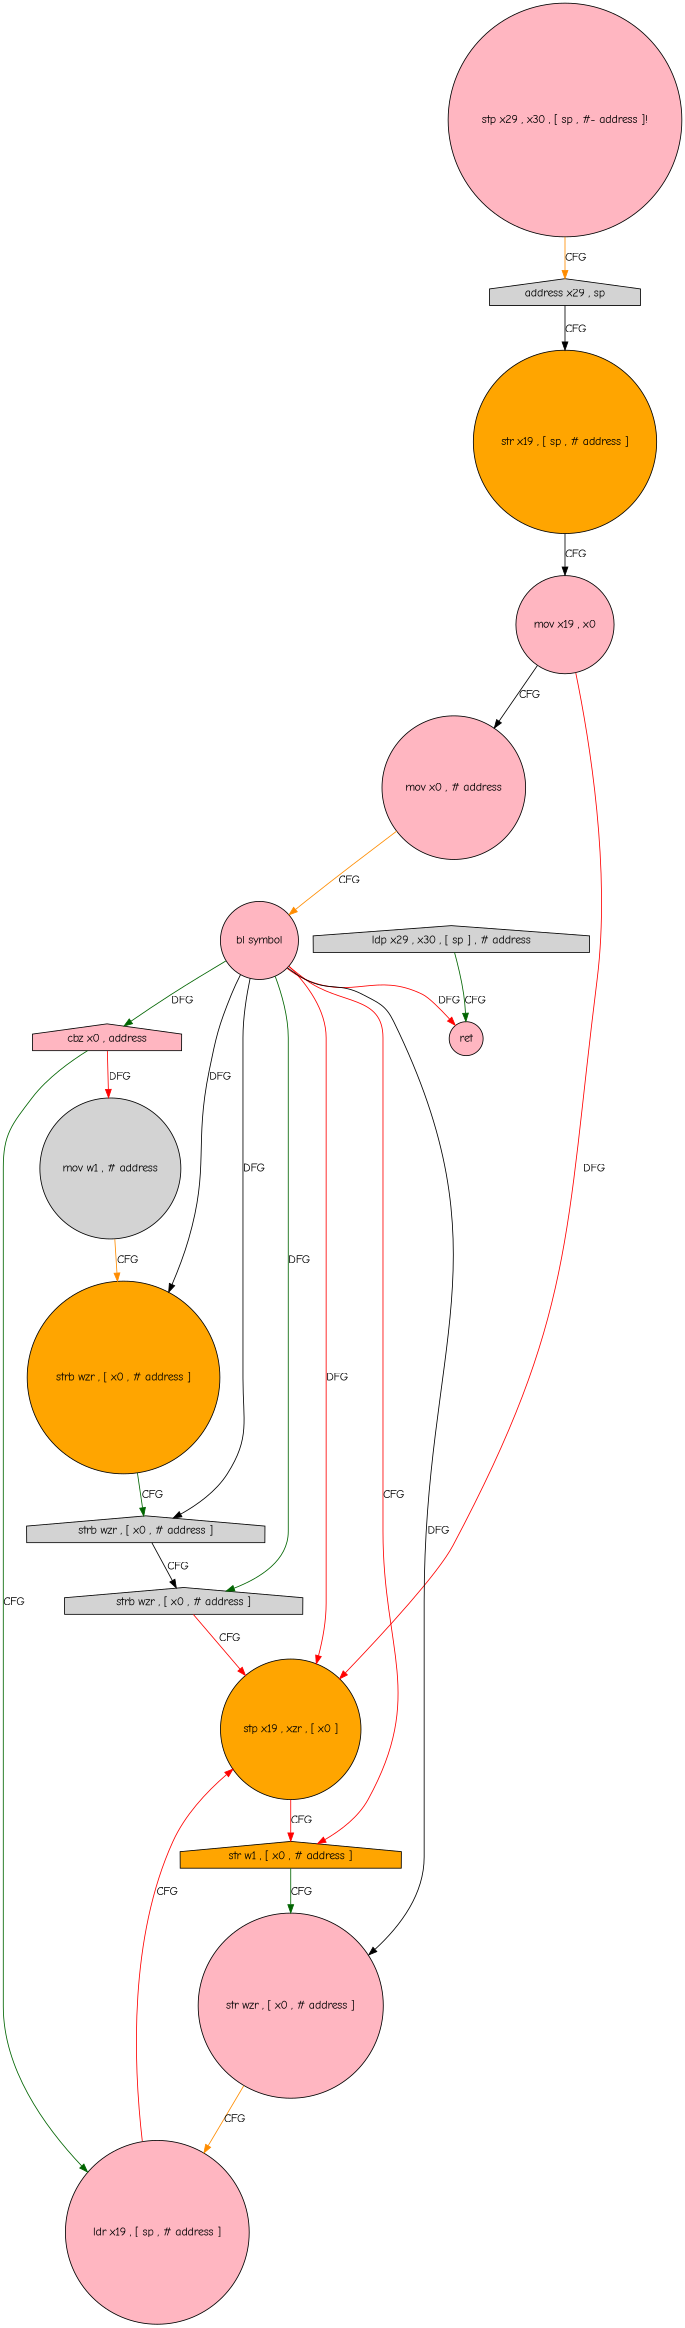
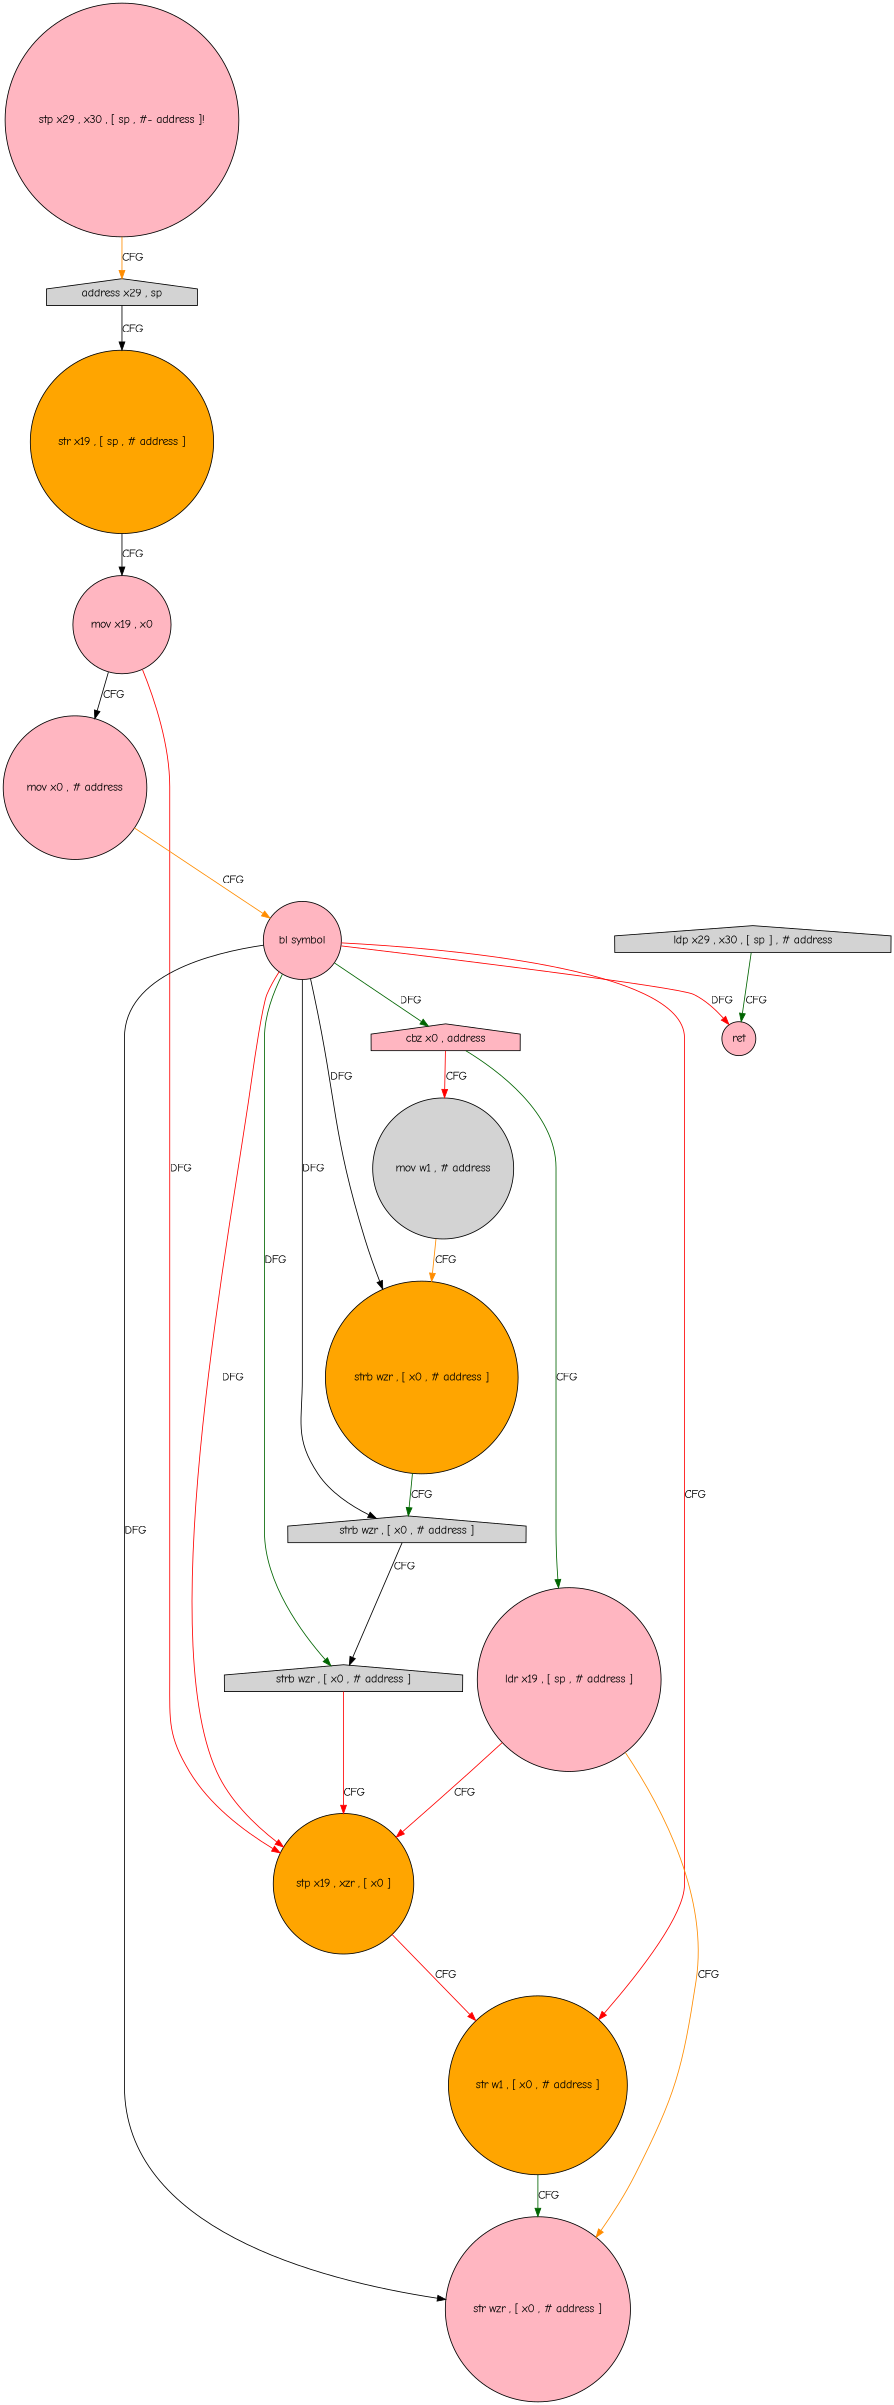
edge "cbz x0 , address" -> "mov w1 , # address": label "DFG" -> "CFG"
node "str w1 , [ x0 , # address ]": shape house -> circle
edge "str wzr , [ x0 , # address ]" -> "ldr x19 , [ sp , # address ]": reversed
